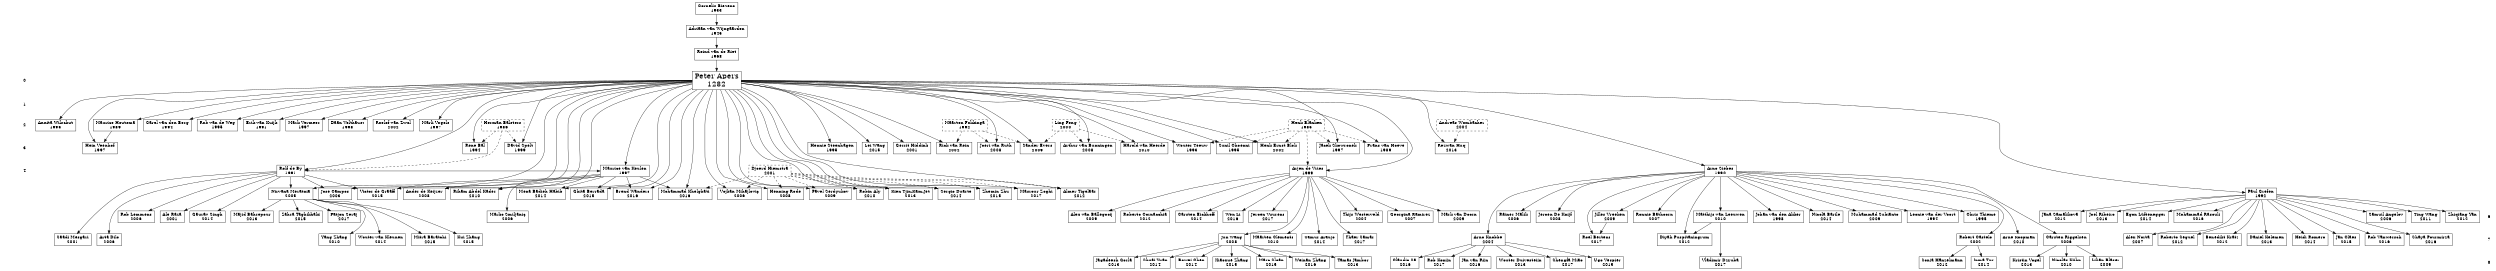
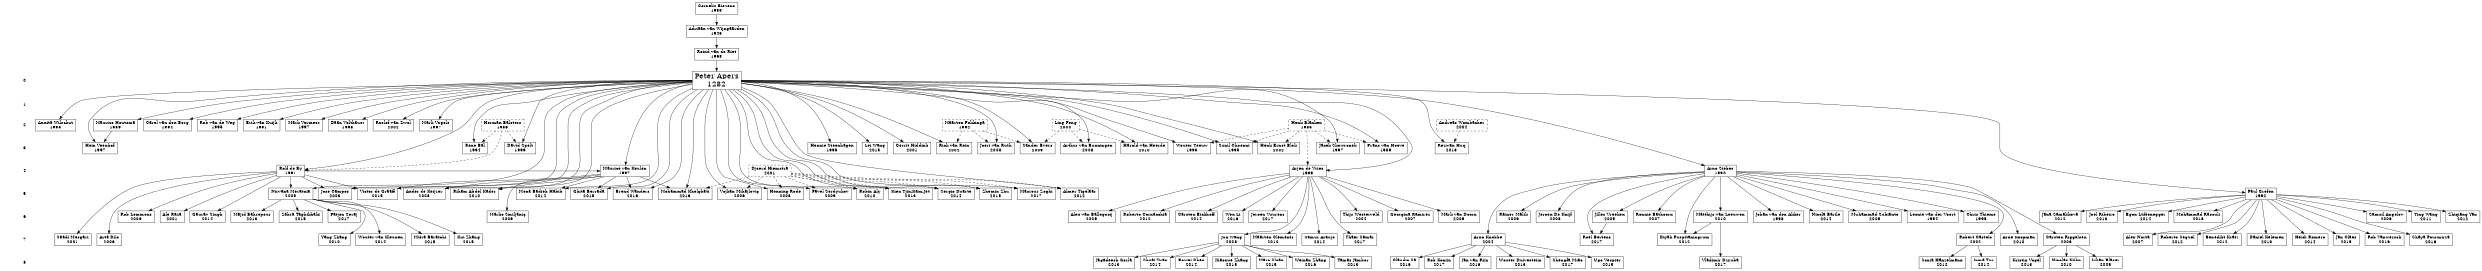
node "5": added
